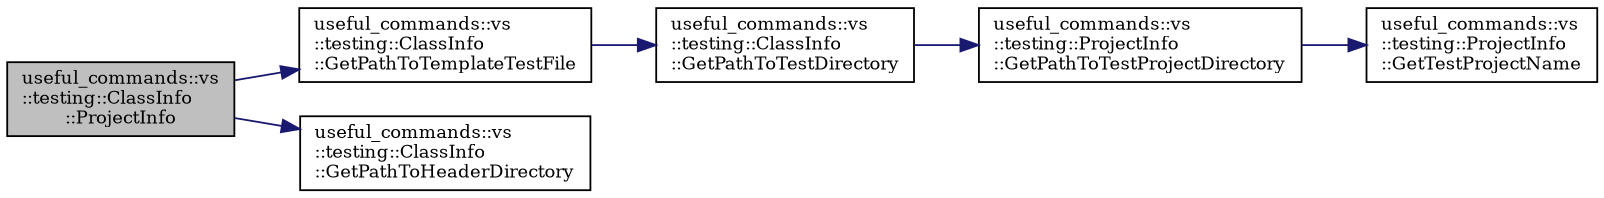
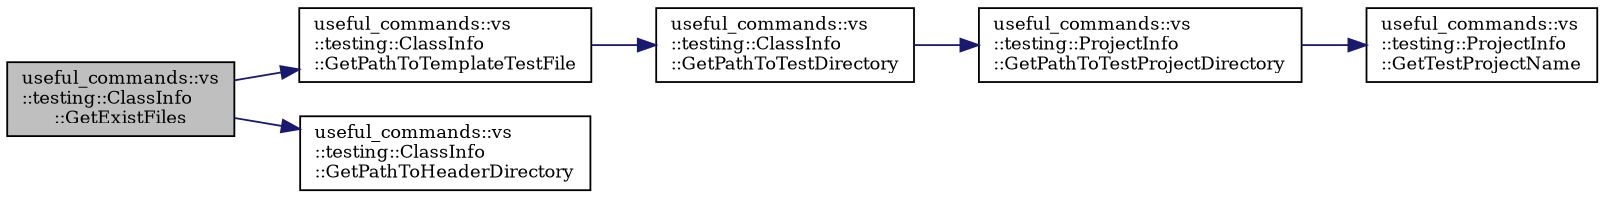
node "useful_commands::vs ::testing::ClassInfo ::ProjectInfo": label "useful_commands::vs ::testing::ClassInfo ::ProjectInfo" -> "useful_commands::vs ::testing::ClassInfo ::GetExistFiles"
